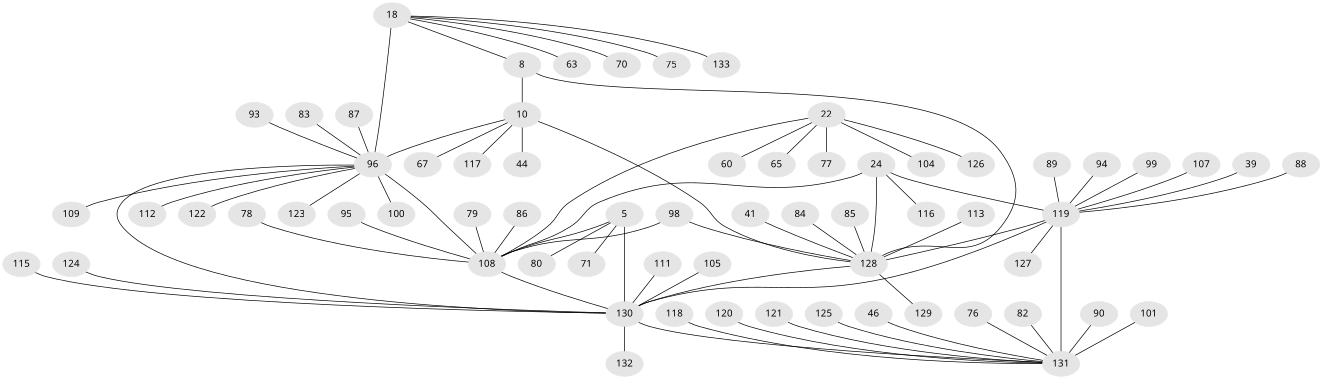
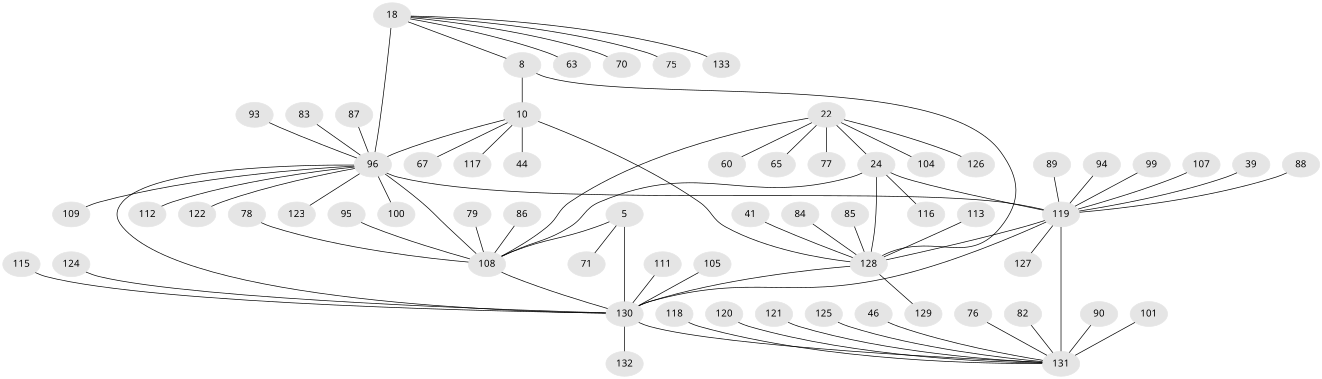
edge "22" -- "24": added
edge "96" -- "119": added
node "98": removed
node "80": removed
